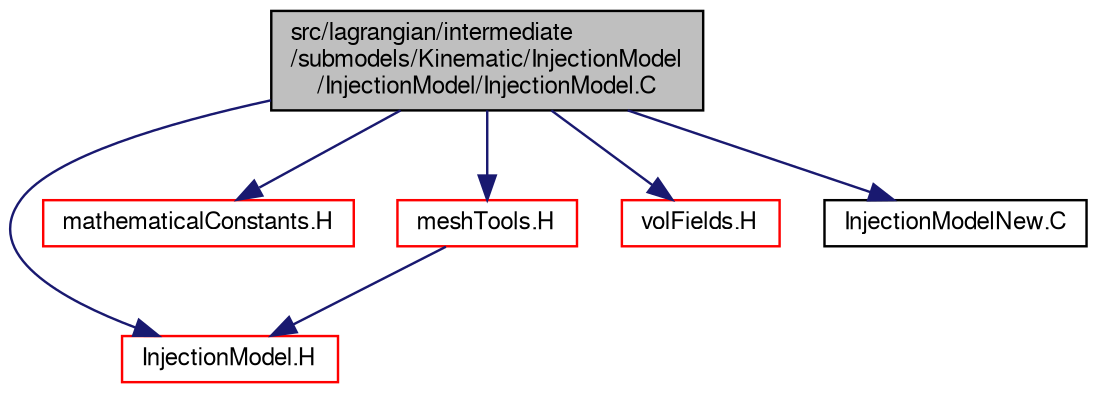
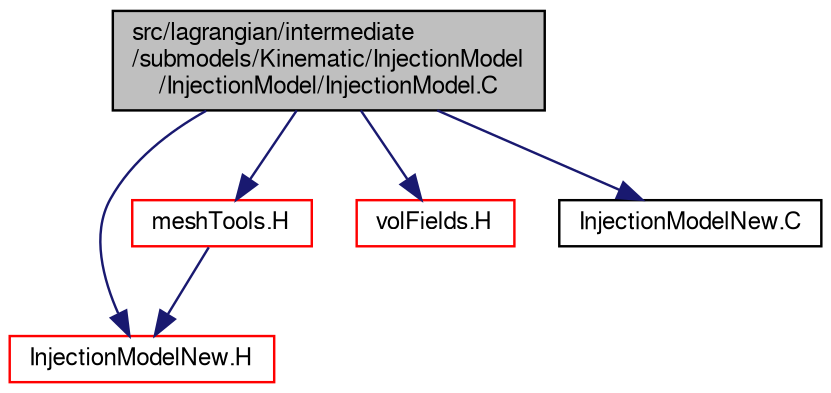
node "mathematicalConstants.H": removed
node "InjectionModel.H": label "InjectionModel.H" -> "InjectionModelNew.H"
